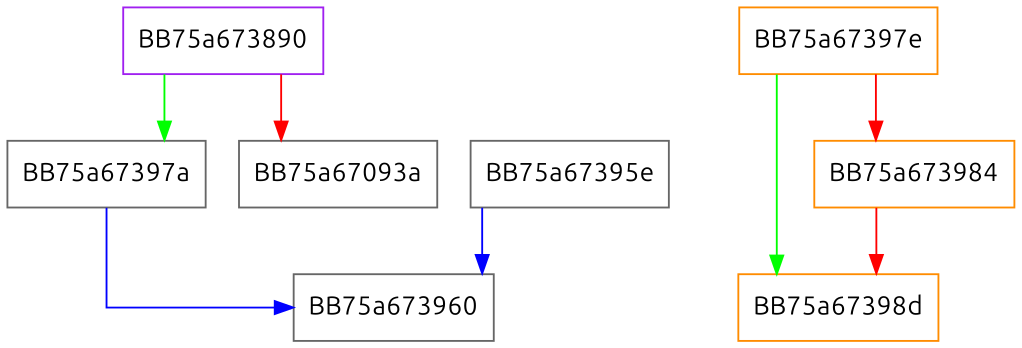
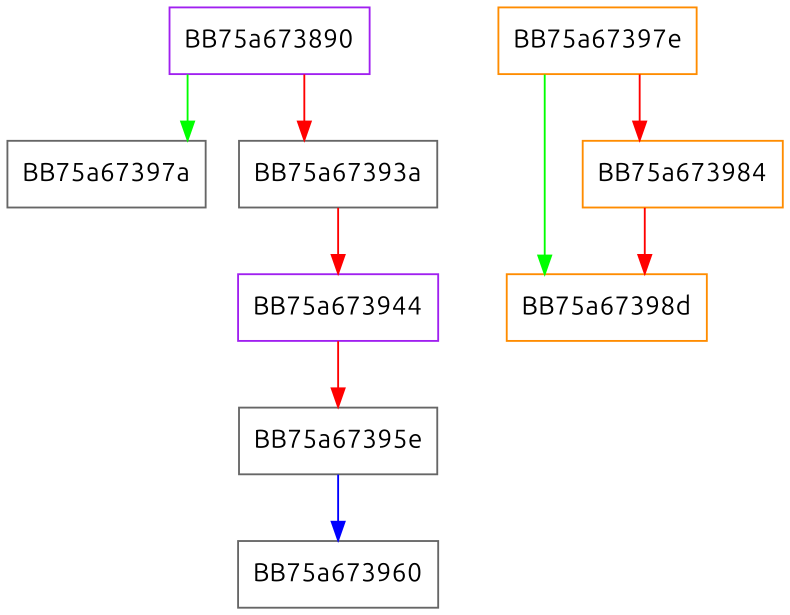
node "BB75a67093a": label "BB75a67093a" -> "BB75a67393a"
edge "BB75a67397a" -> "BB75a673960": removed
node "BB75a673944": added
